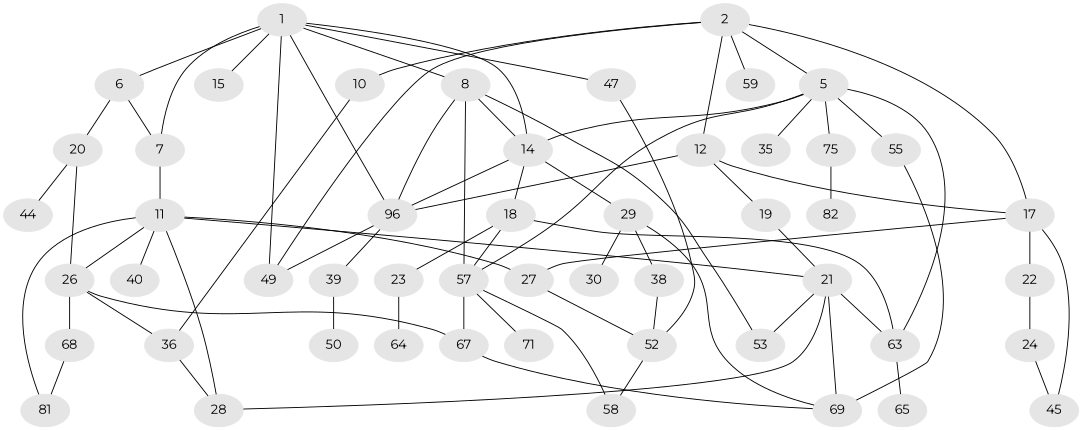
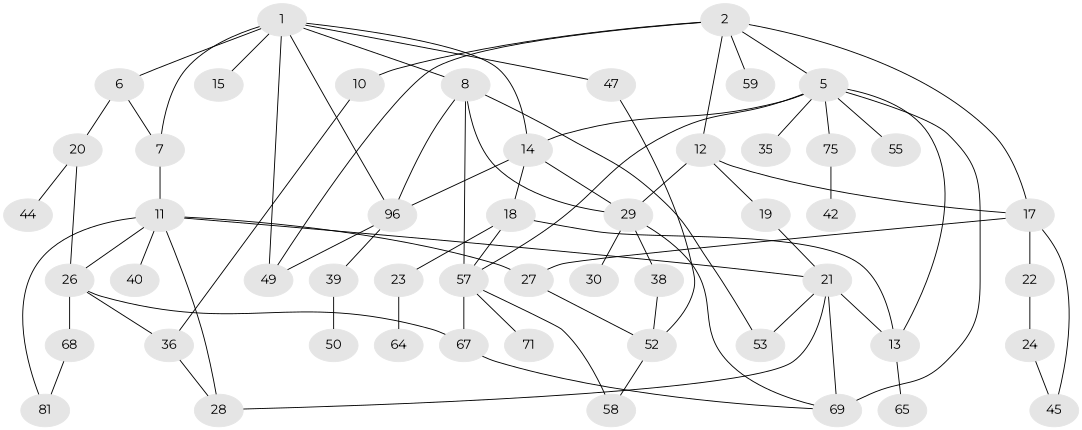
edge "8" -- "14": now "8" -- "29"
edge "12" -- "96": now "12" -- "29"
node "82": label "82" -> "42"
edge "55" -- "69": now "5" -- "69"
node "63": label "63" -> "13"
